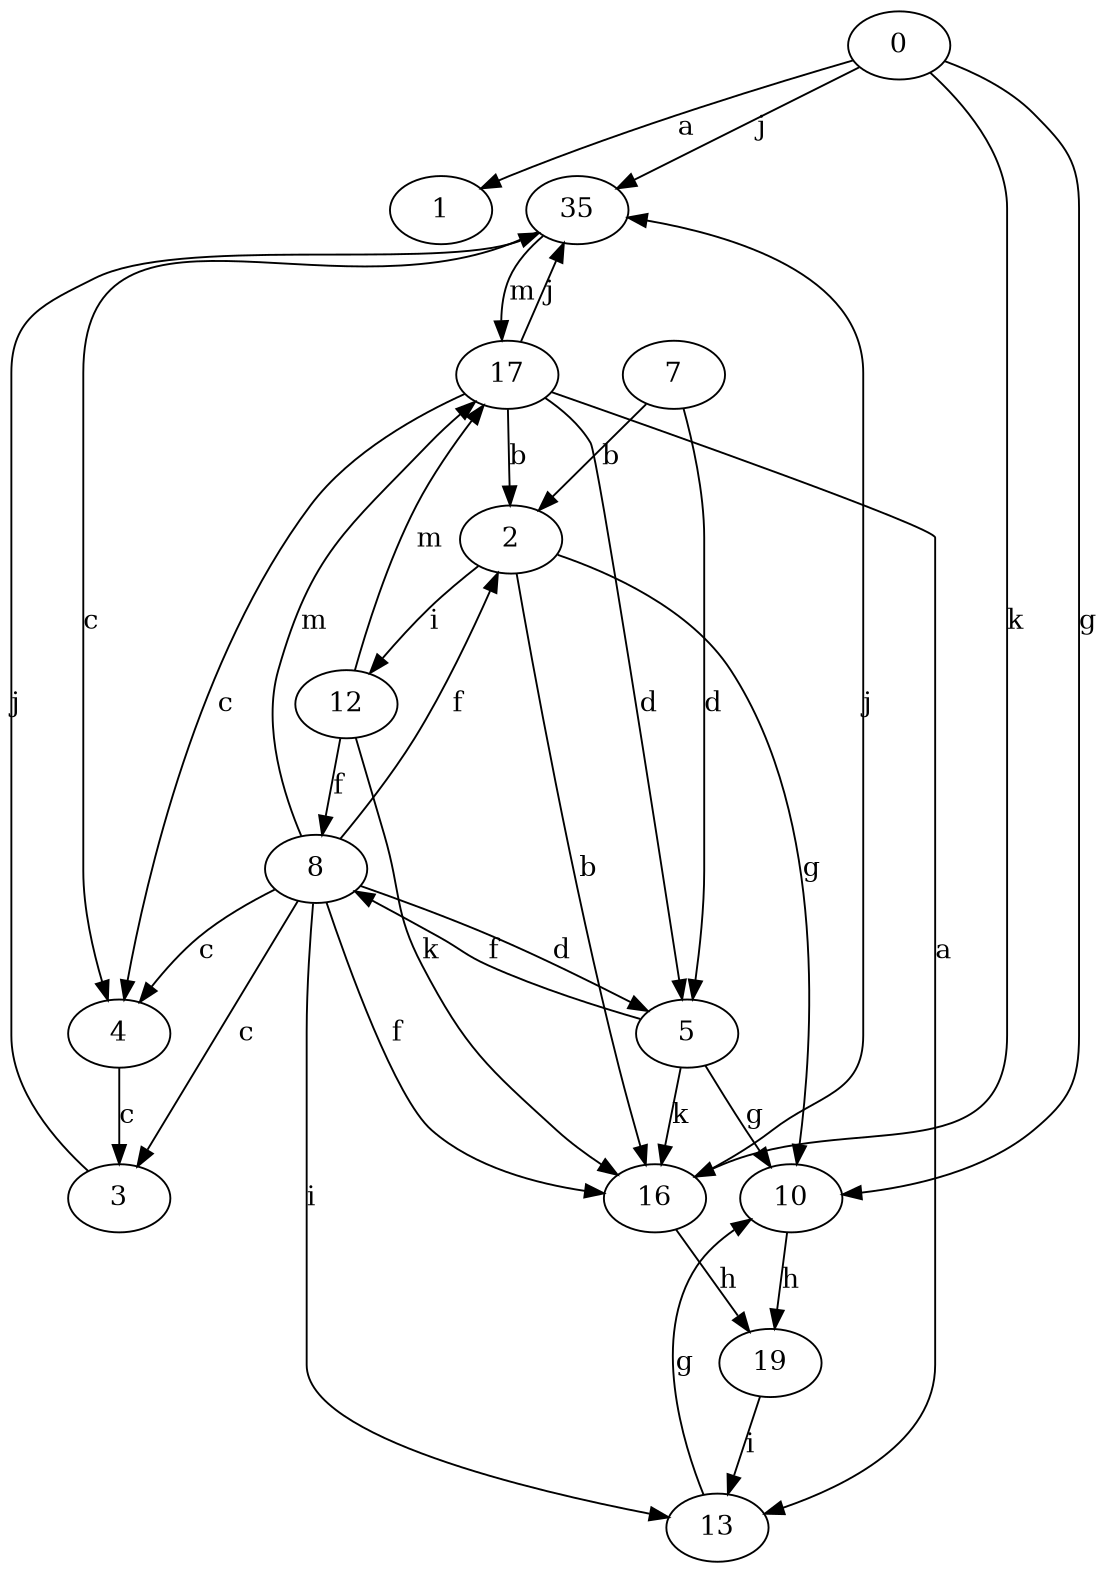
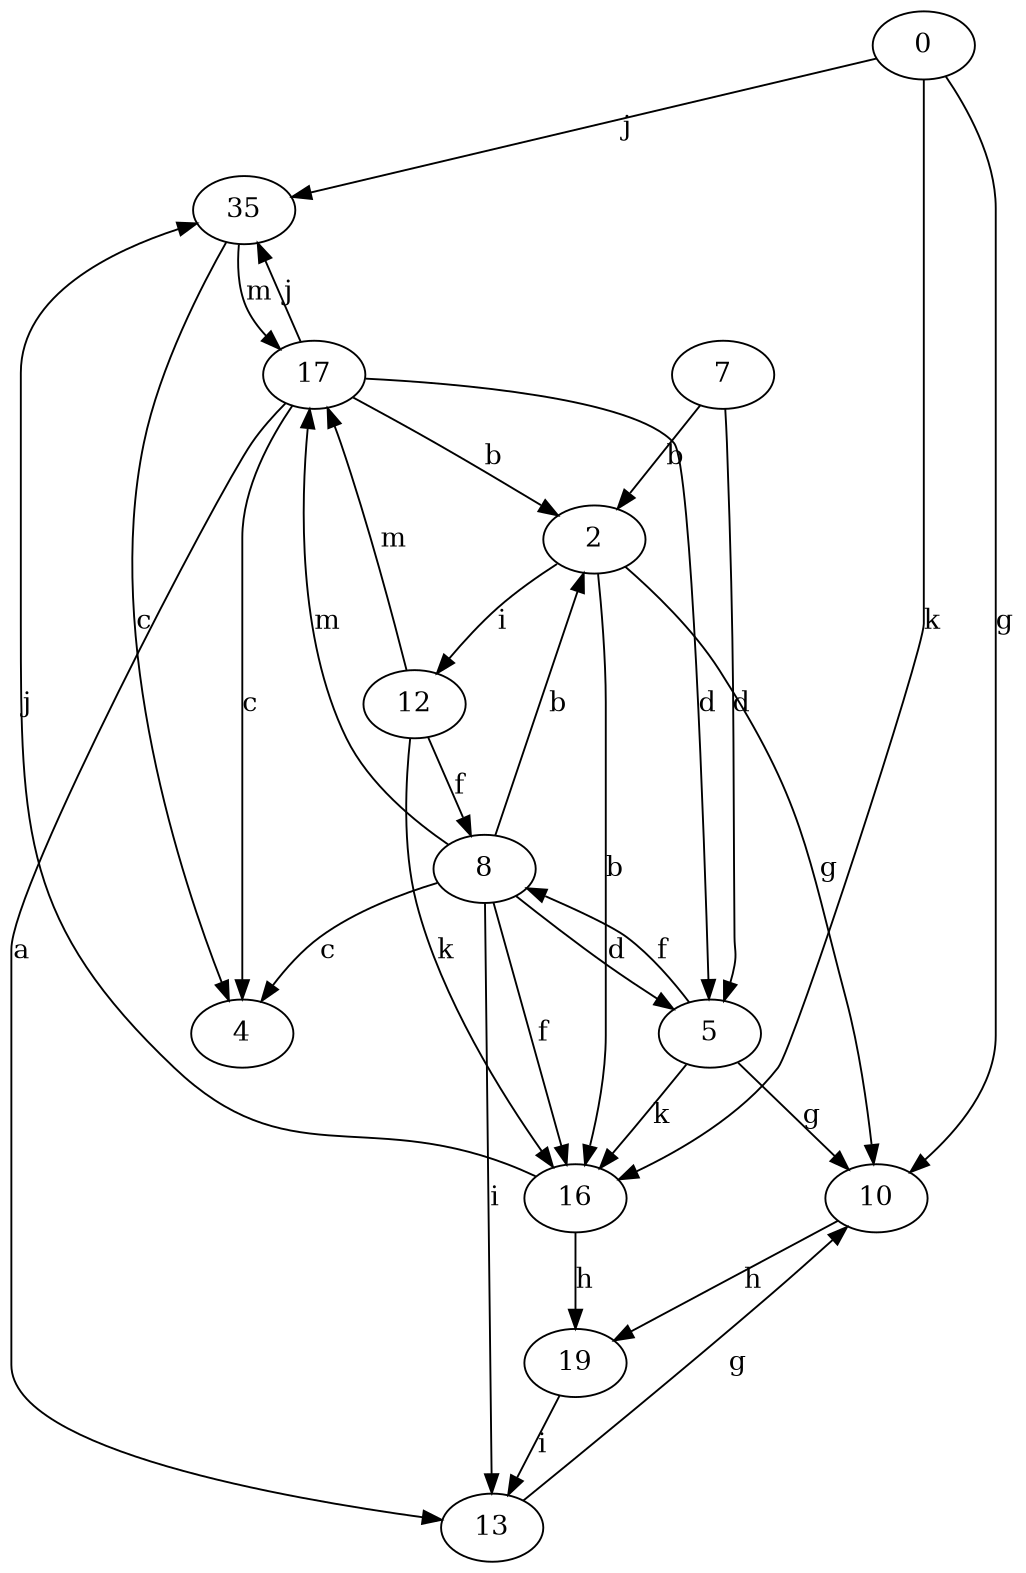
node "1": removed
edge "8" -> "2": label "f" -> "b"
node "3": removed
